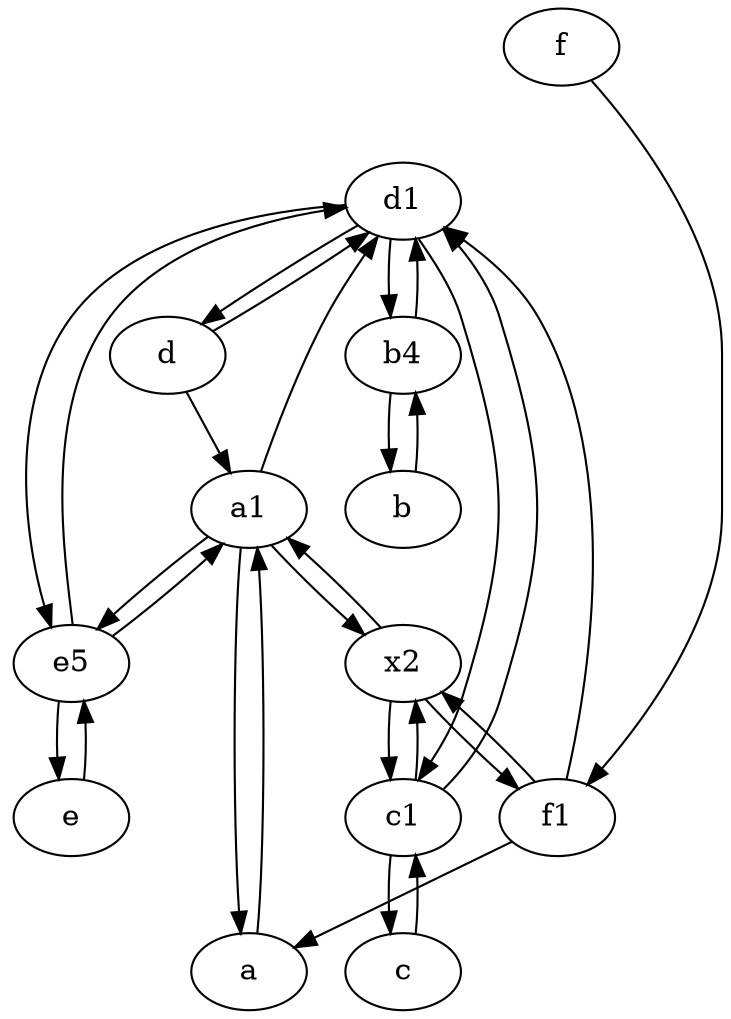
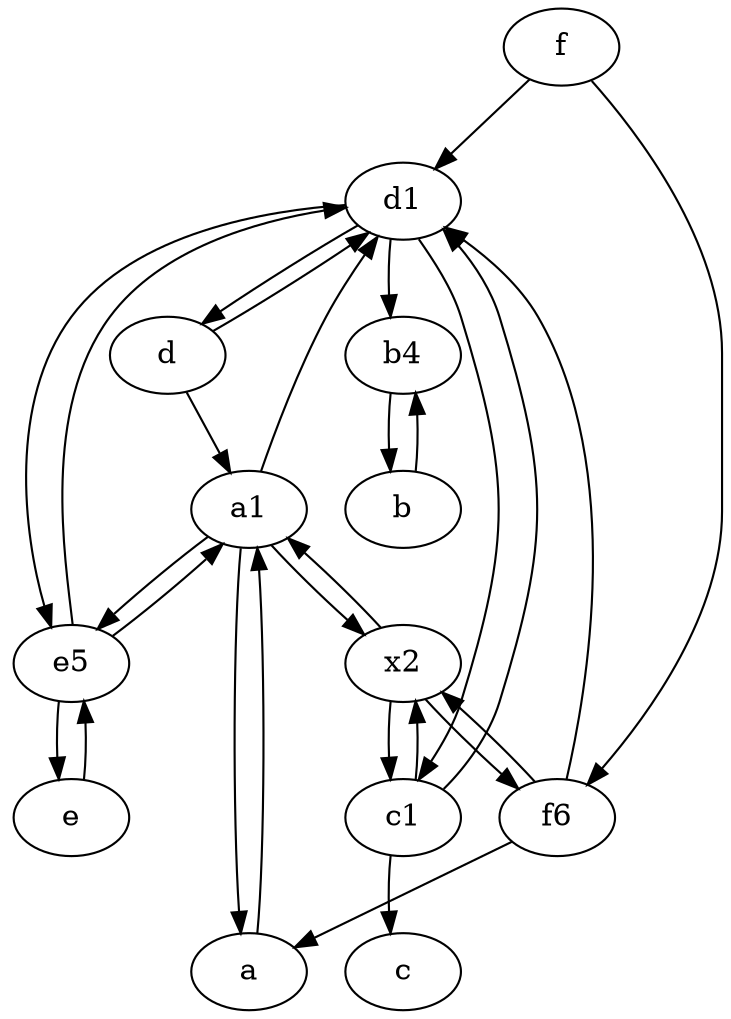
edge "b4" -> "d1": now "f" -> "d1"
node "f1": label "f1" -> "f6"
edge "c" -> "c1": removed
